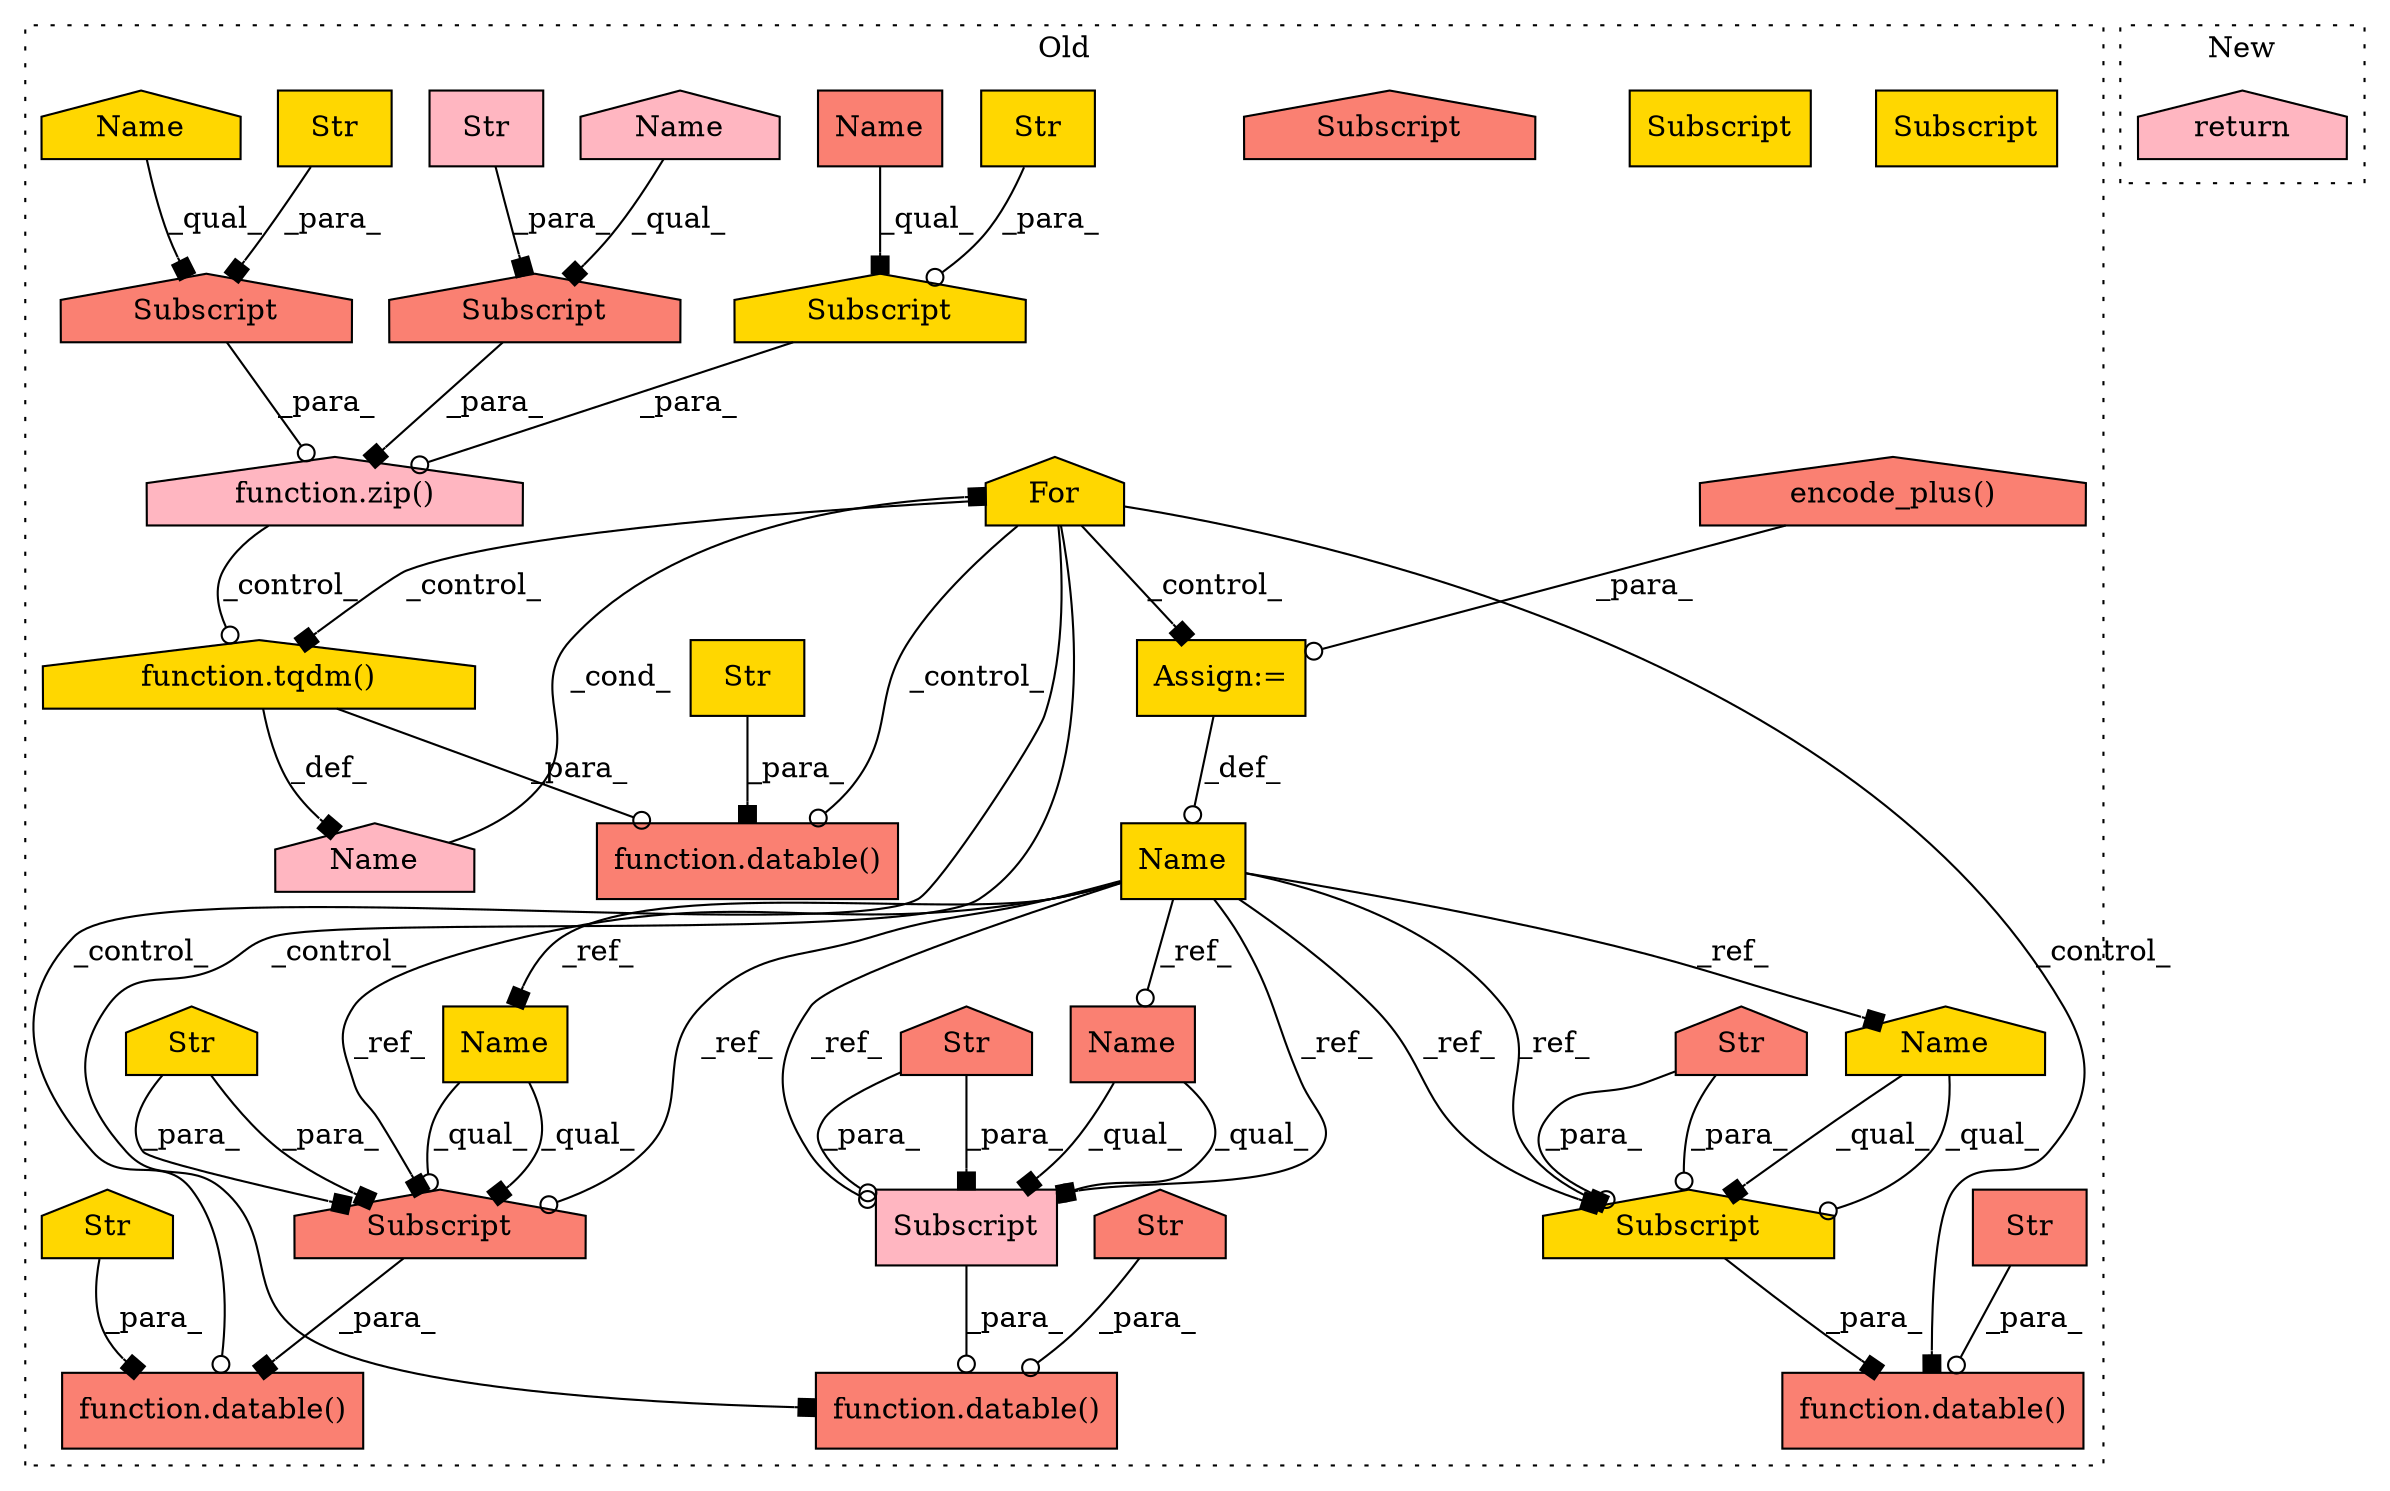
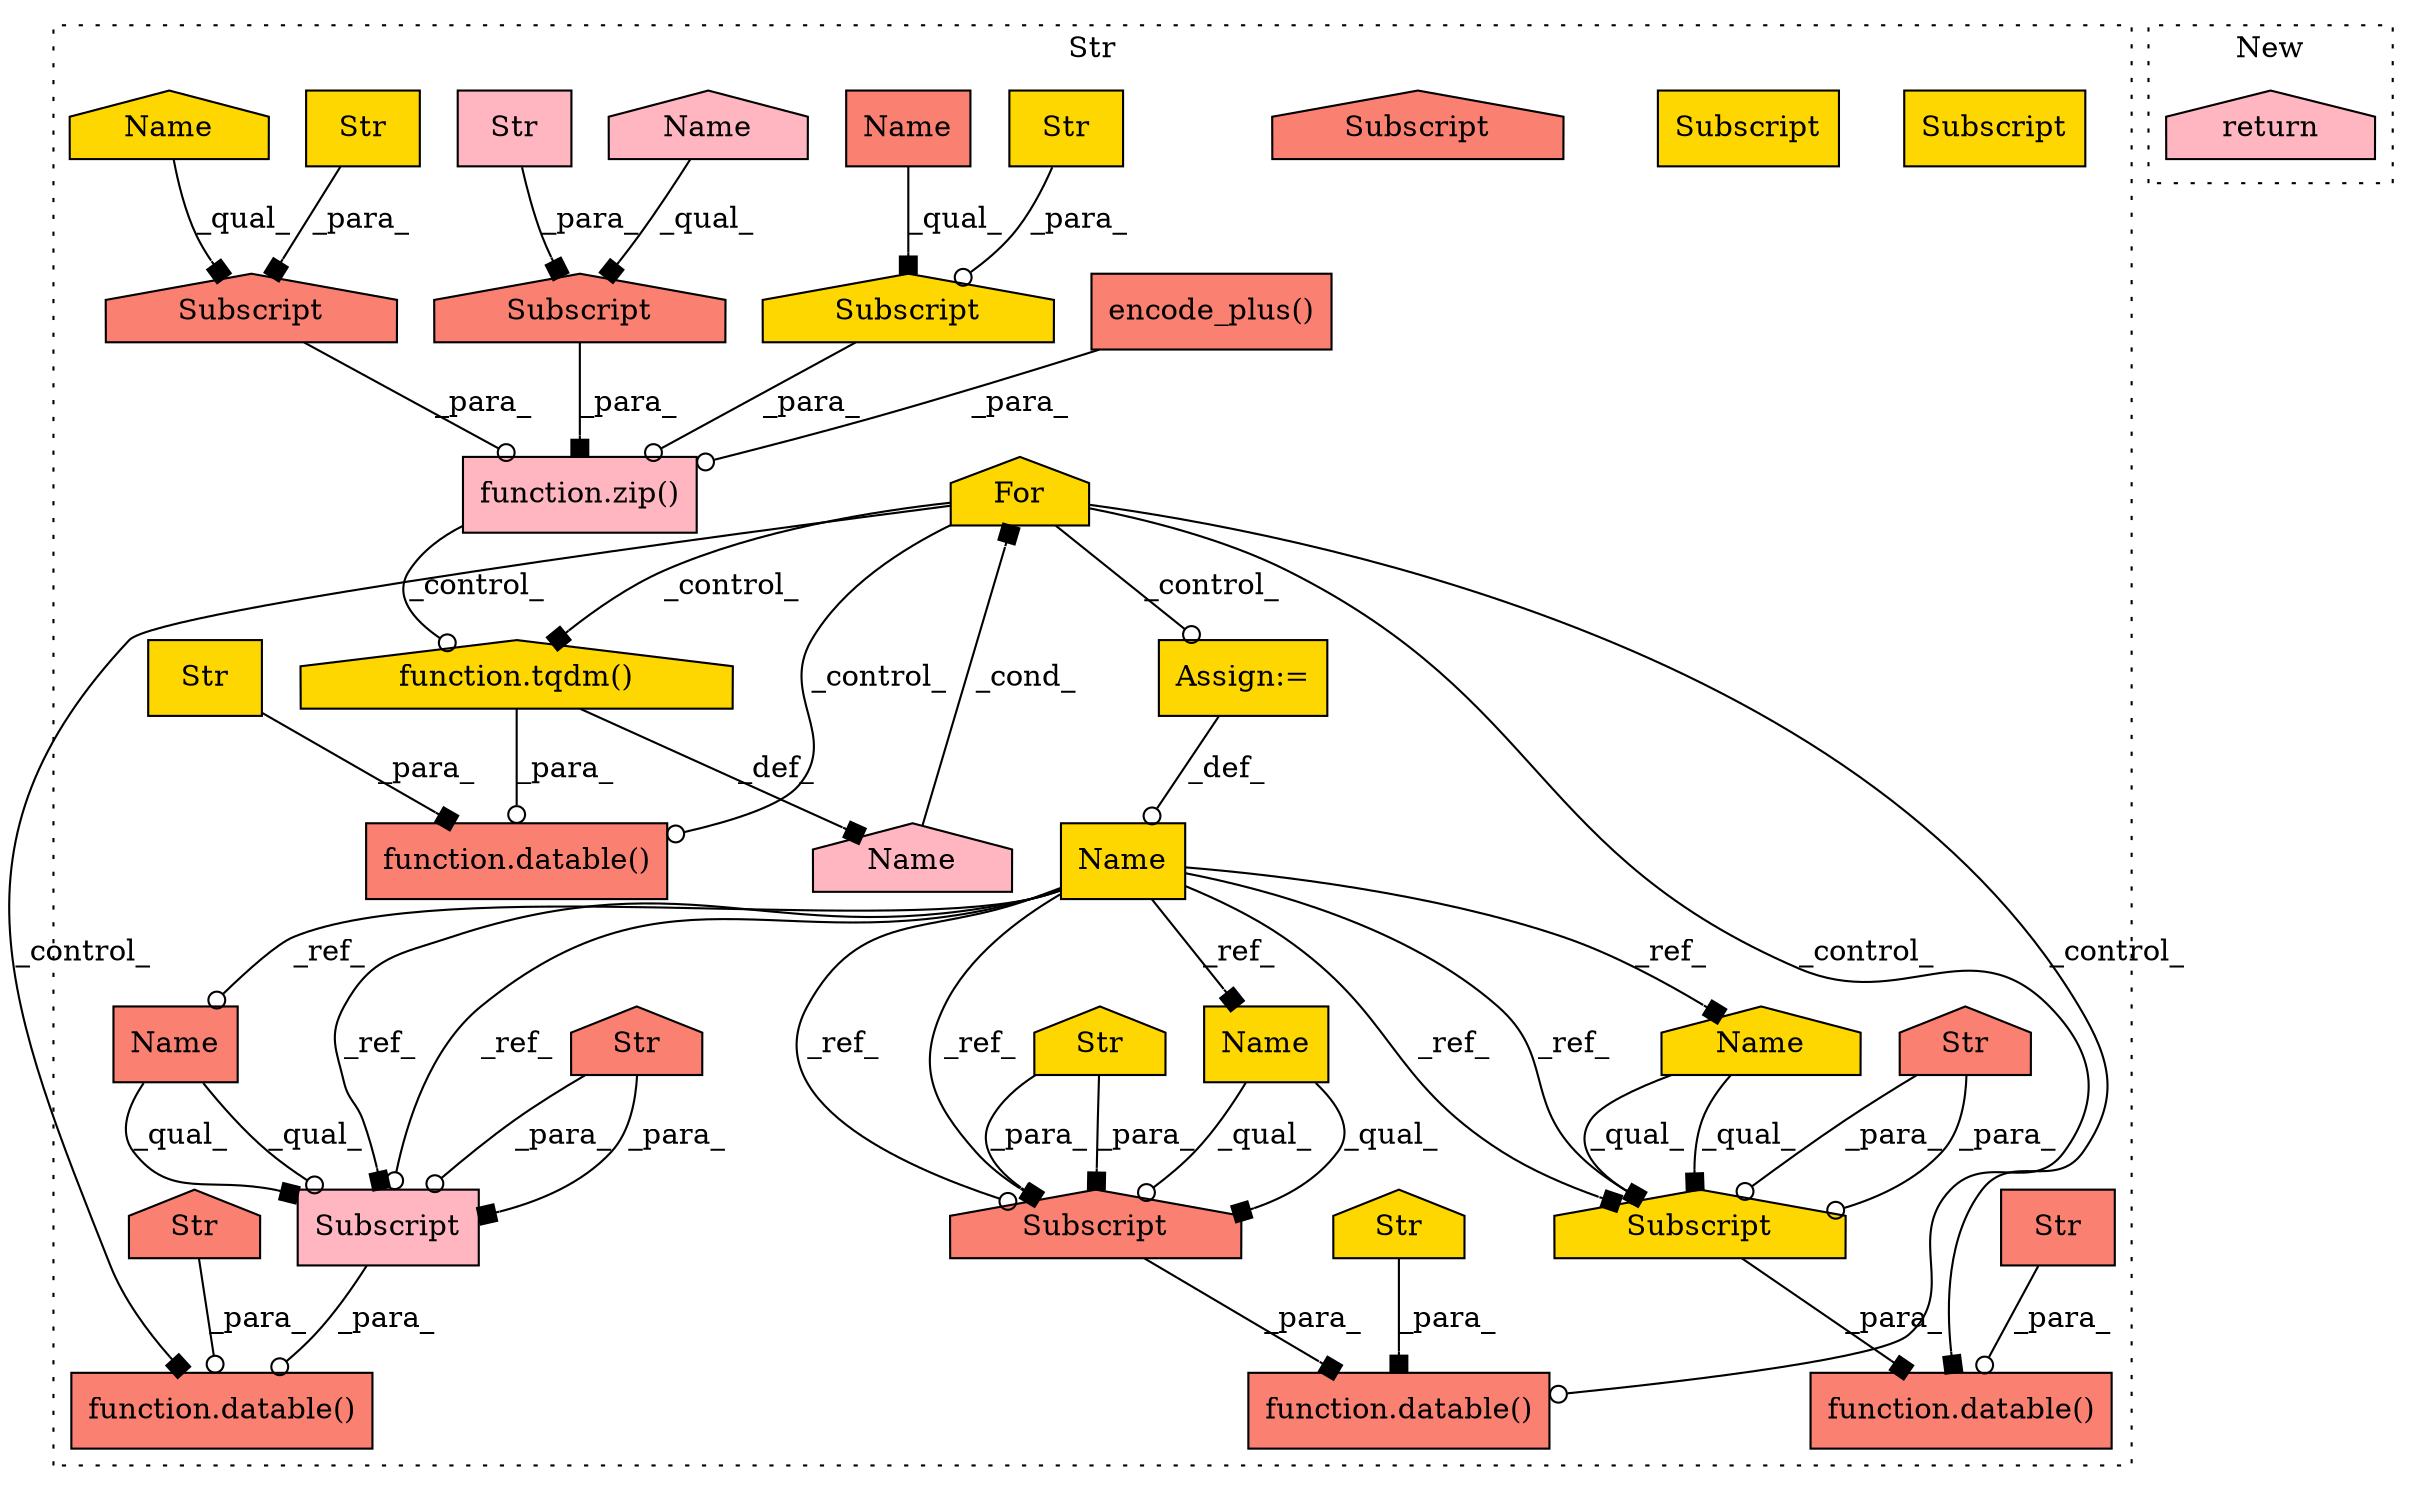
cluster "Old": label "Old" -> "Str"
node "function.zip()": shape house -> box
node "encode_plus()": shape house -> box
edge "For" -> "Assign:=": arrowhead box -> odot
edge "encode_plus()" -> "Assign:=": now "encode_plus()" -> "function.zip()"
